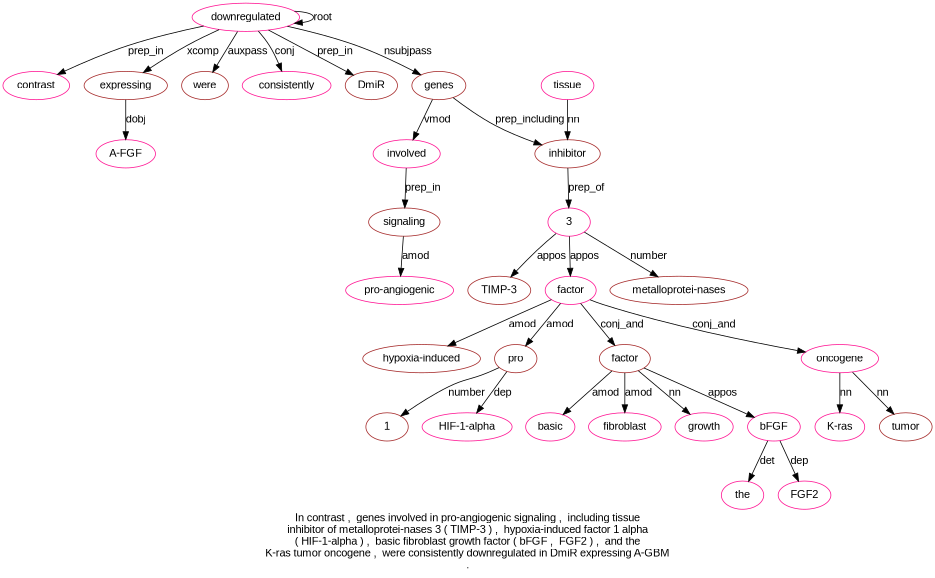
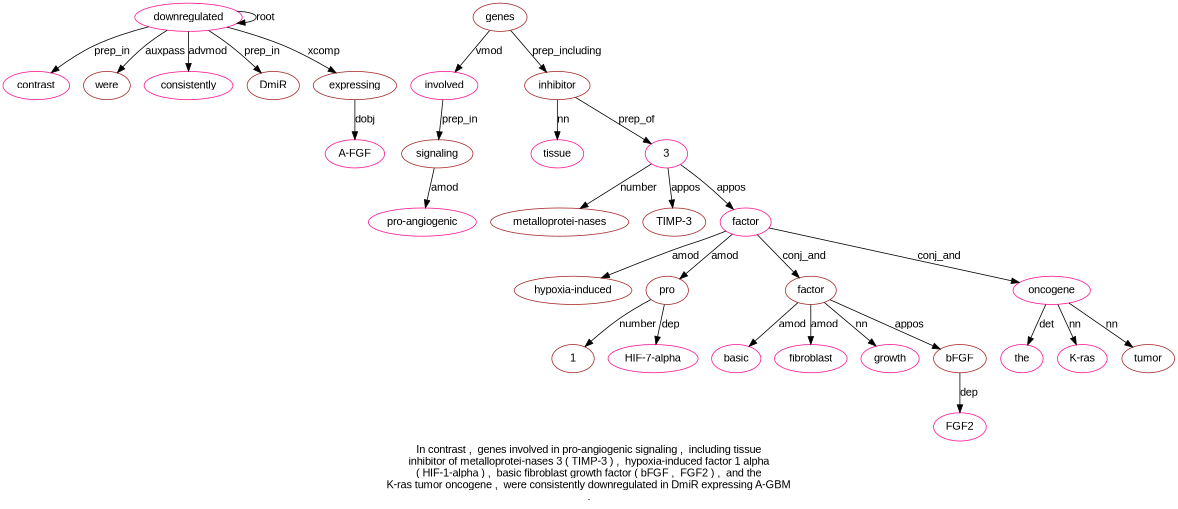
edge "downregulated" -> "genes": removed, label "nsubjpass"
edge "downregulated" -> "consistently": label "conj" -> "advmod"
edge "tissue" -> "inhibitor": reversed
node "HIF-1-alpha": label "HIF-1-alpha" -> "HIF-7-alpha"
node "bFGF": color deeppink -> brown
edge "bFGF" -> "the": now "oncogene" -> "the"
